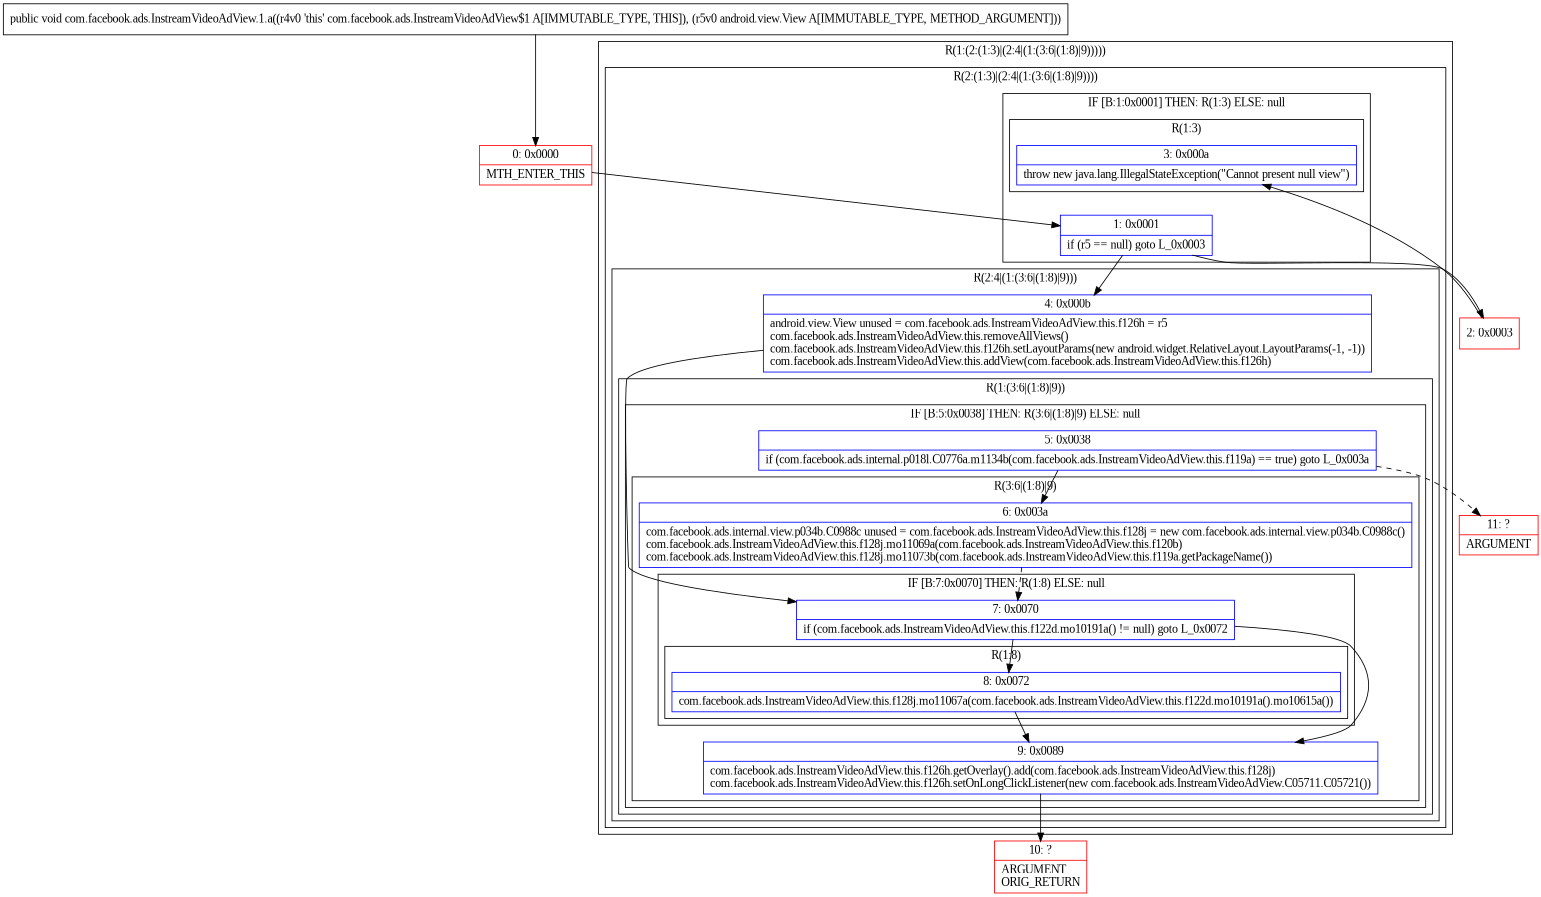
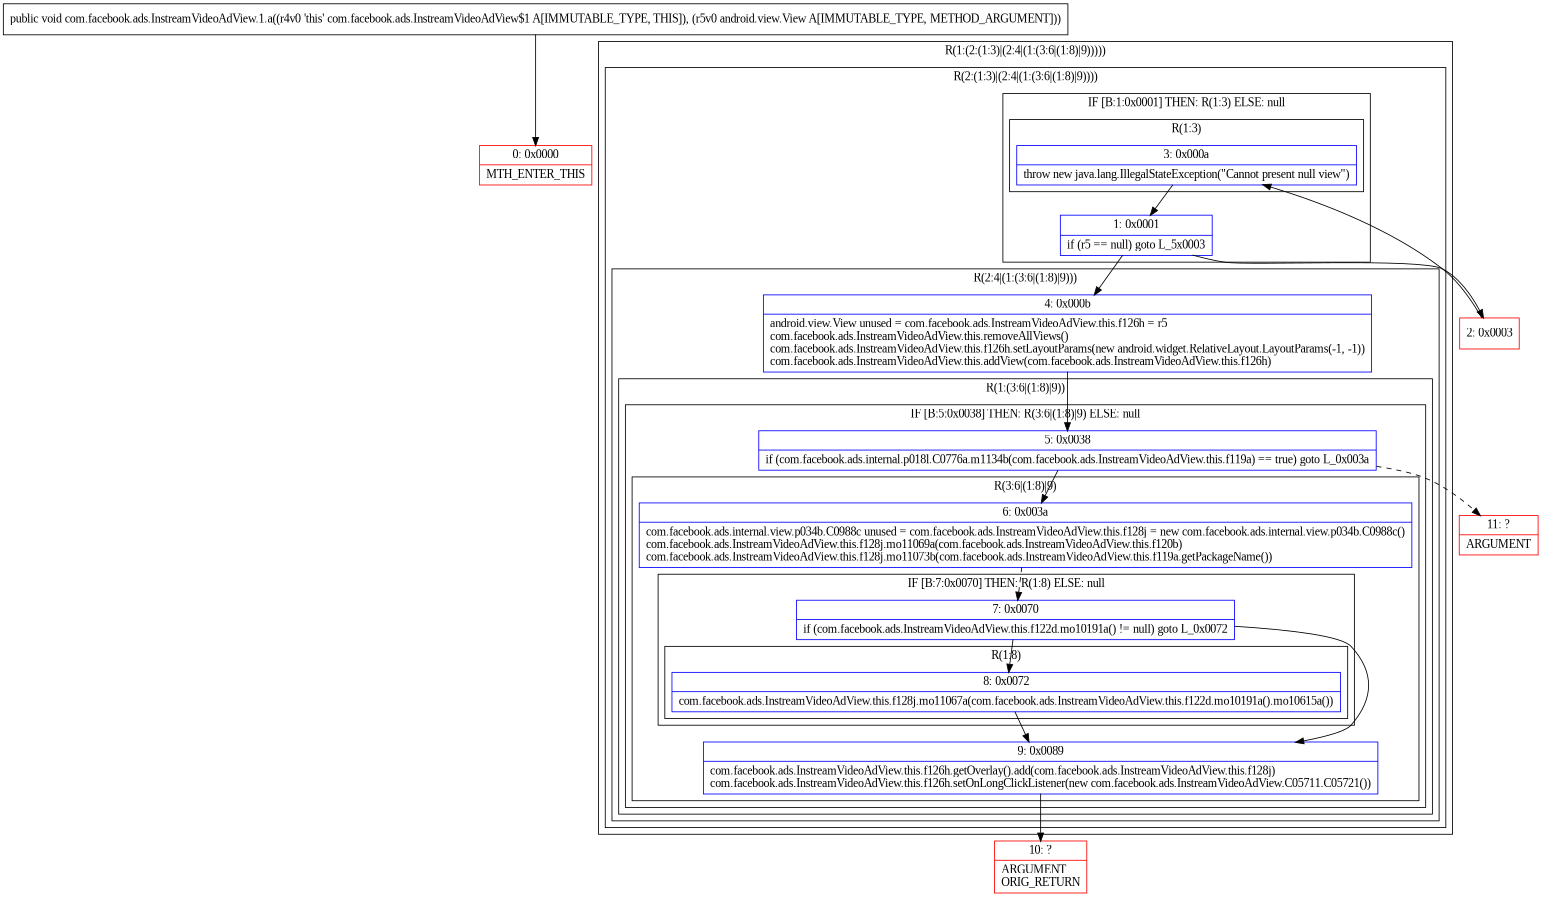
edge "0: 0x0000" -> "1: 0x0001": now "3: 0x000a" -> "1: 0x0001"
node "1: 0x0001": text "if (r5 == null) goto L_0x0003" -> "if (r5 == null) goto L_5x0003"
edge "4: 0x000b" -> "7: 0x0070": now "4: 0x000b" -> "5: 0x0038"
